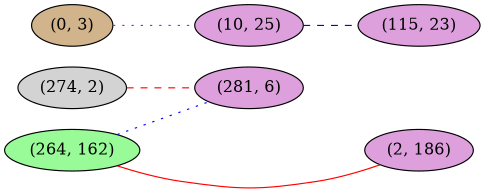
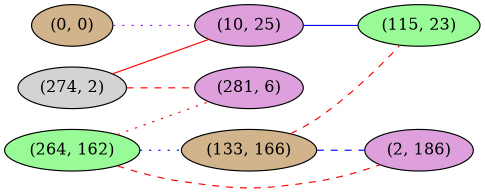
node "(0, 3)": label "(0, 3)" -> "(0, 0)"
edge "(10, 25)" -- "(115, 23)": style dashed -> solid
node "(115, 23)": fillcolor plum -> palegreen
edge "(10, 25)" -- "(274, 2)": added
edge "(281, 6)" -- "(264, 162)": color blue -> red
node "(133, 166)": added
edge "(264, 162)" -- "(2, 186)": style solid -> dashed
